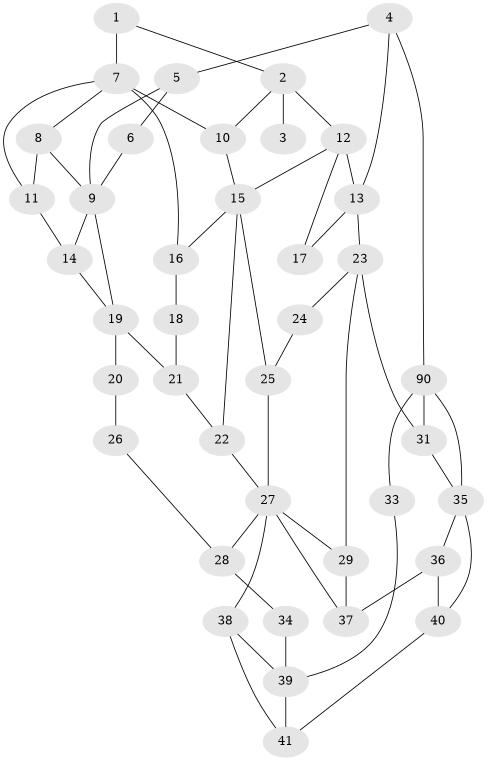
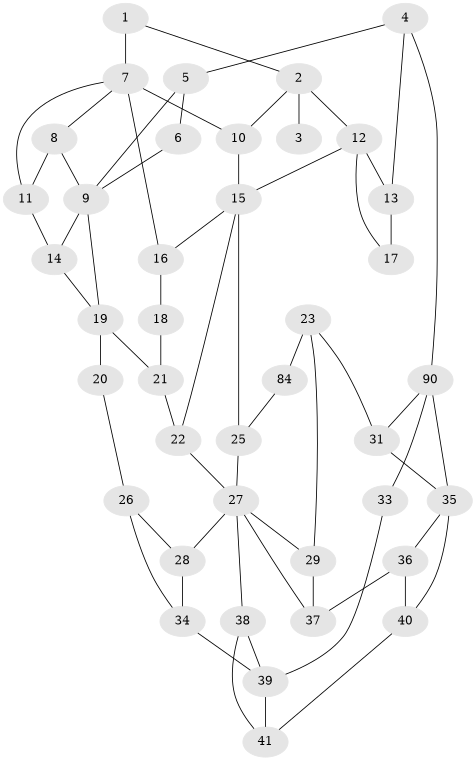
edge "13" -- "23": removed
node "24": label "24" -> "84"
edge "26" -- "34": added
